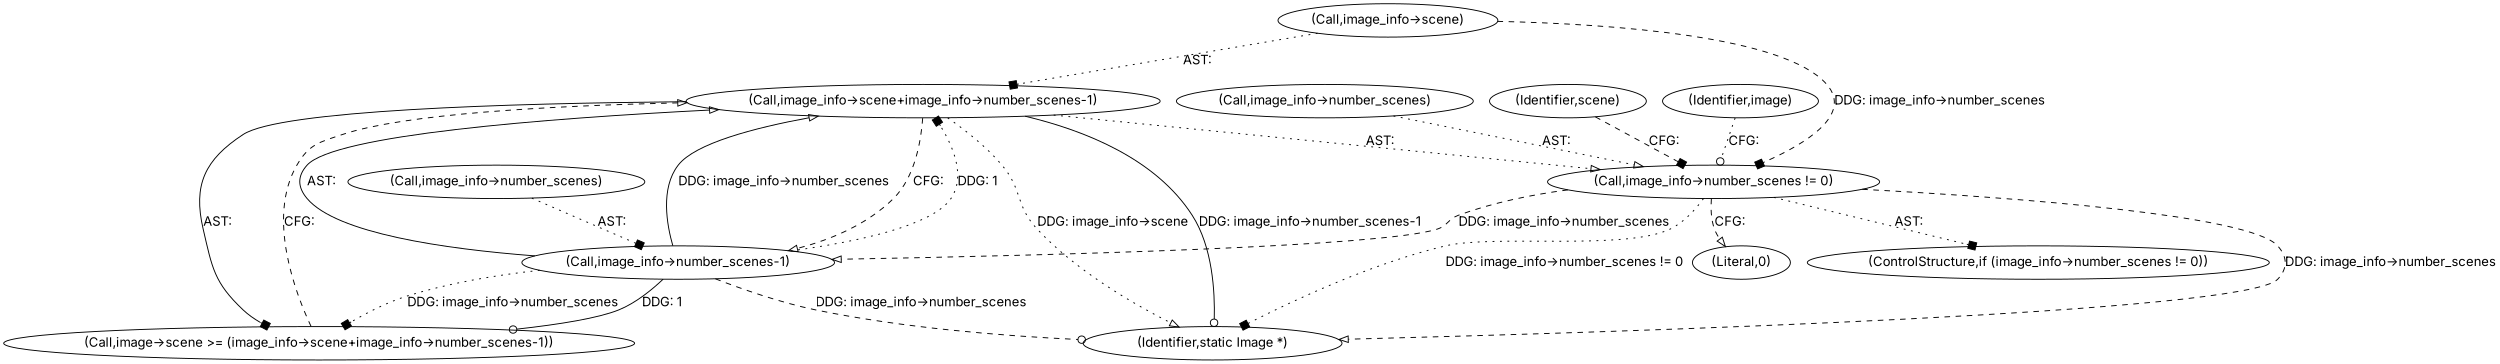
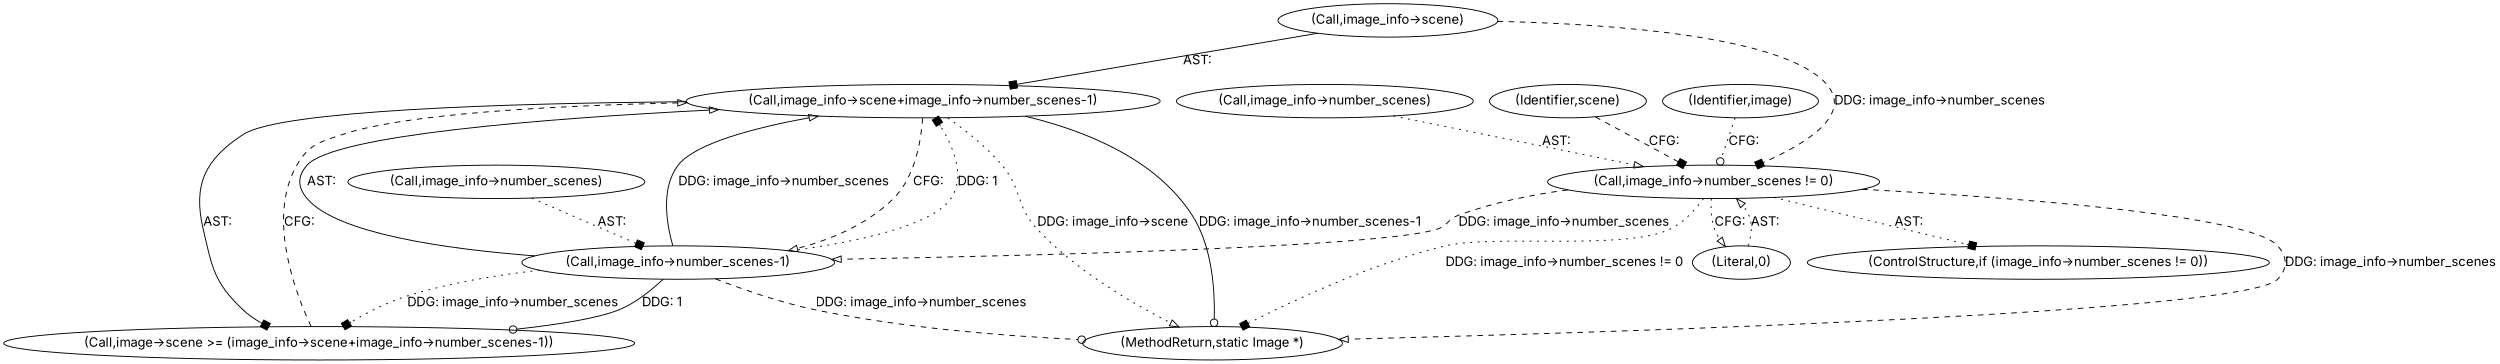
edge "(Call,image_info->scene)" -> "(Call,image_info->scene+image_info->number_scenes-1)": style dotted -> solid
edge "(Call,image_info->scene+image_info->number_scenes-1)" -> "(Call,image_info->number_scenes != 0)": now "(Literal,0)" -> "(Call,image_info->number_scenes != 0)"
edge "(Call,image_info->number_scenes != 0)" -> "(Literal,0)": style dashed -> dotted
node "(Identifier,static Image *)": label "(Identifier,static Image *)" -> "(MethodReturn,static Image *)"
